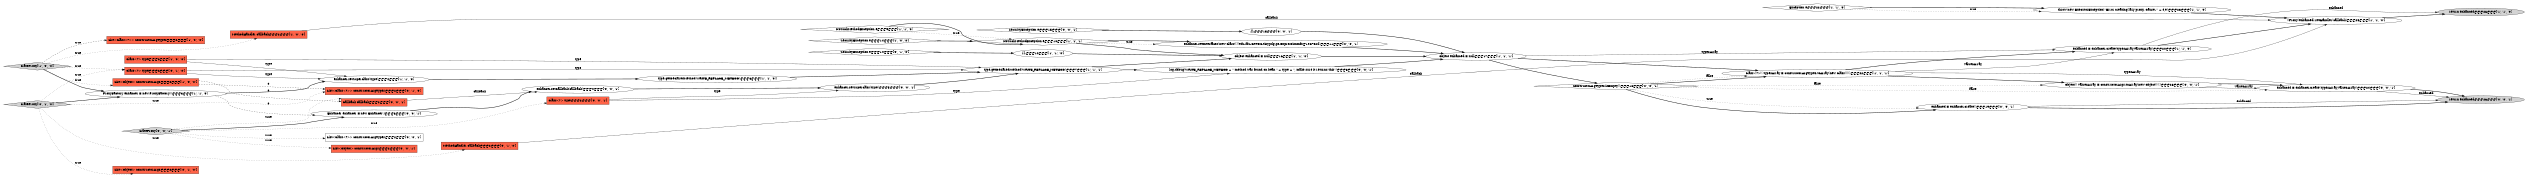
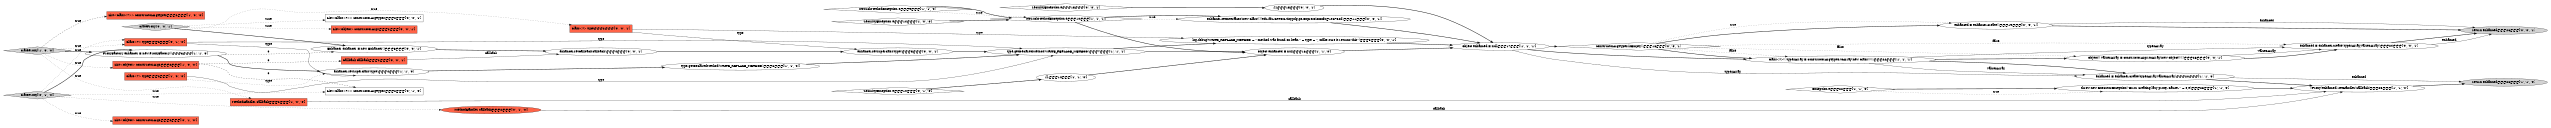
edge "Class<?> type@@@2@@@['1', '0', '0']" -> "enhancer.setSuperclass(type)@@@4@@@['1', '1', '0']": style solid -> dotted
node "List<Class<?>> constructorArgTypes@@@2@@@['0', '1', '0']": fillcolor tomato -> white
edge "crateProxy['0', '0', '1']" -> "Callback callback@@@2@@@['0', '0', '1']": removed, label "true"
node "MethodHandler callback@@@2@@@['0', '1', '0']": shape box -> ellipse
